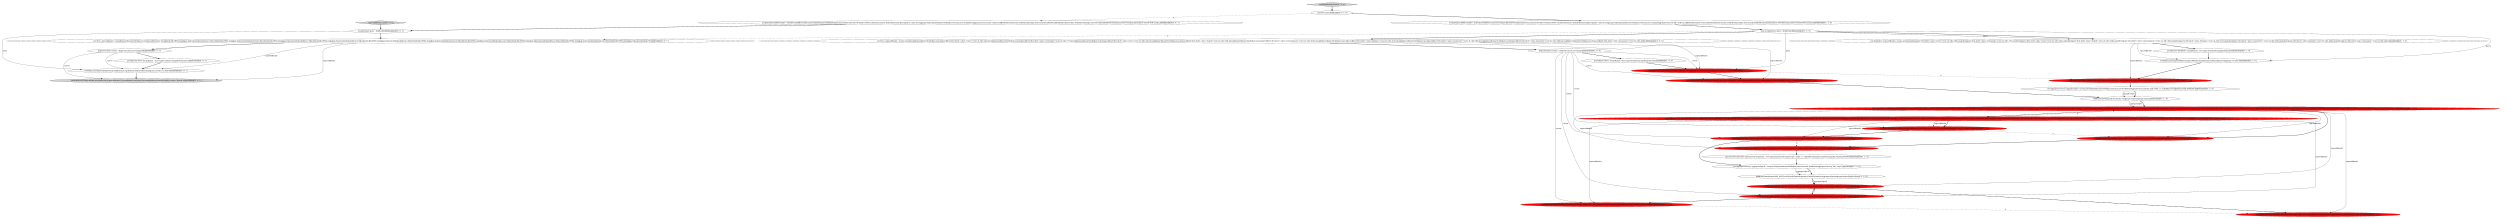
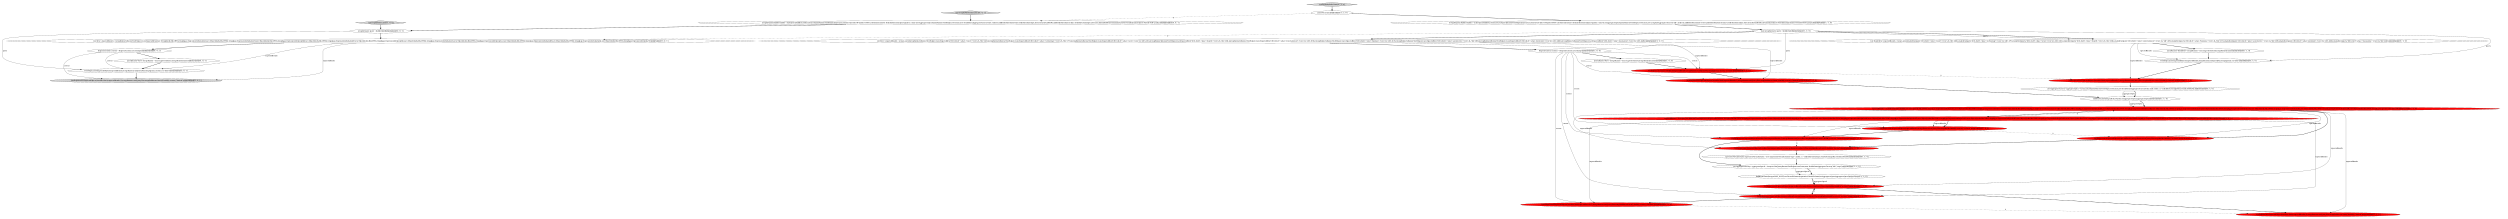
node "testGroupByWithOrderLimit3['0', '0', '1']": added
